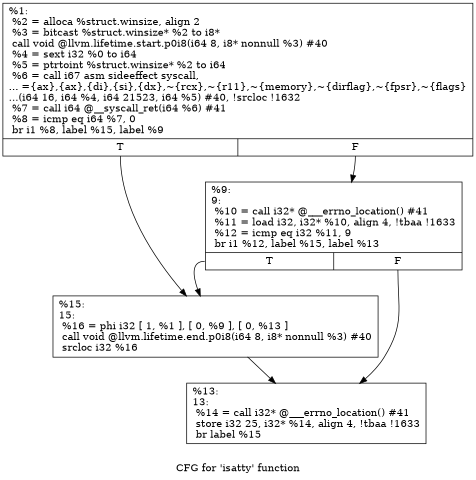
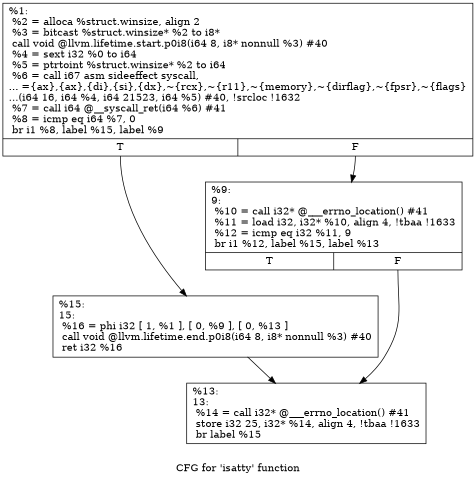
edge "%9:" -> "%15:": removed
node "%15:": text "srcloc i32 %16" -> "ret i32 %16"
